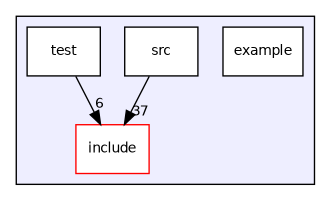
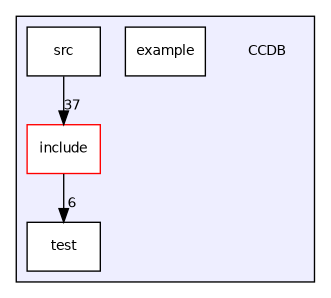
node "CCDB": added
edge "test" -> "include": reversed
